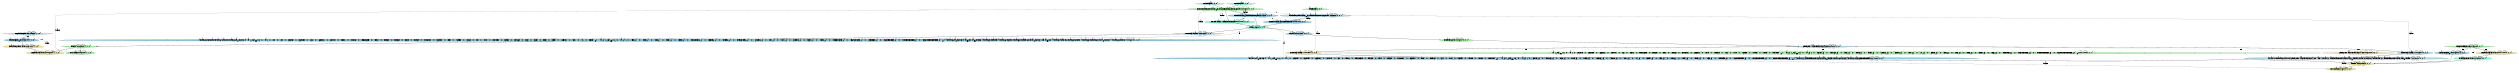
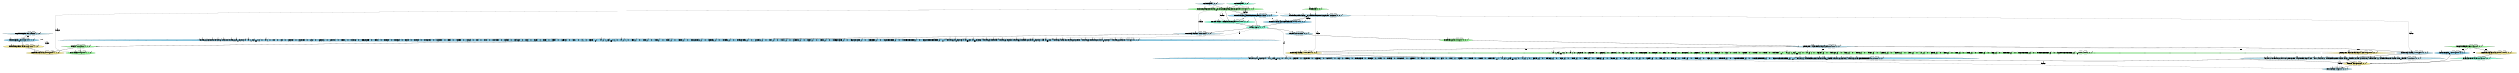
node "_errHandler.recover(this,re)@@@48@@@['0', '0', '1']": shape ellipse -> diamond
node "return _localctx@@@53@@@['0', '0', '1']": fillcolor khaki -> lightblue
